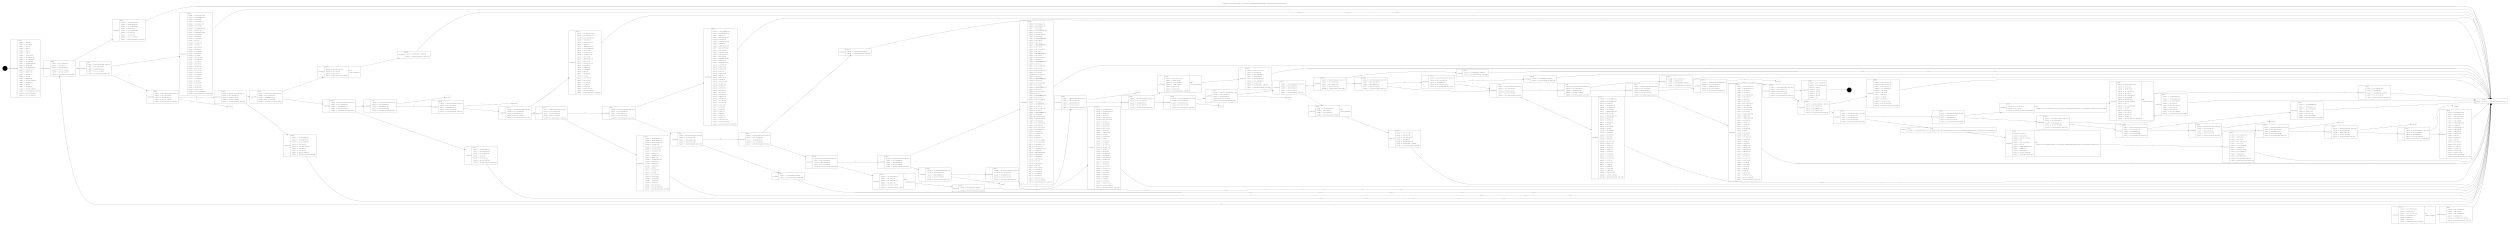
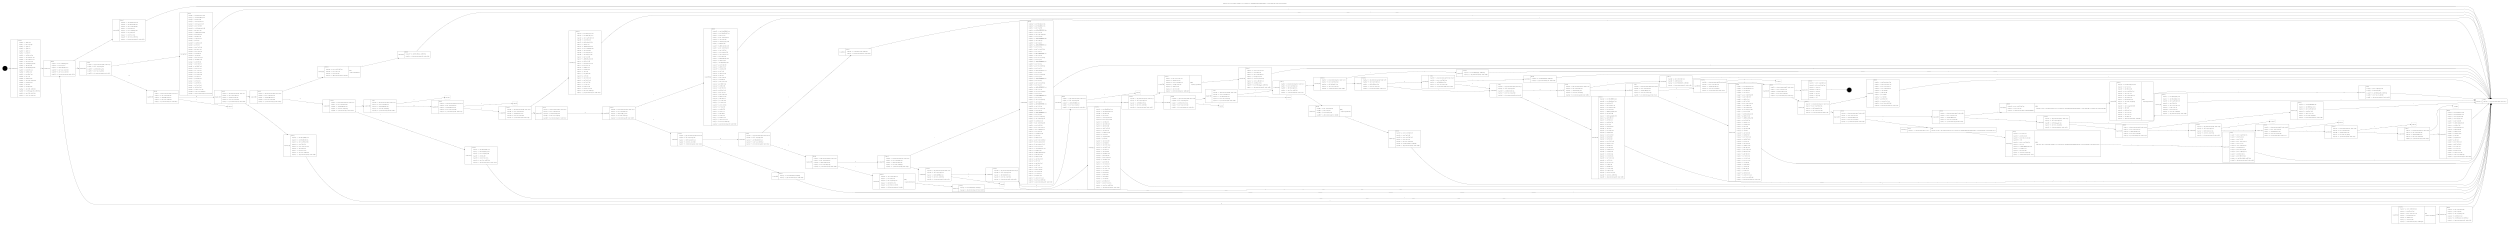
node "0x40267c [105]": removed
